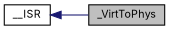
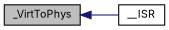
edge "_VirtToPhys" -> "__ISR": reversed
